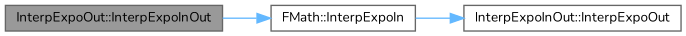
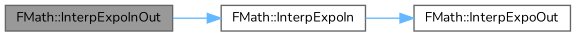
node "InterpExpoOut::InterpExpoInOut": label "InterpExpoOut::InterpExpoInOut" -> "FMath::InterpExpoInOut"
node "InterpExpoInOut::InterpExpoOut": label "InterpExpoInOut::InterpExpoOut" -> "FMath::InterpExpoOut"
